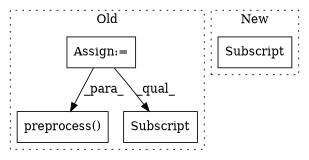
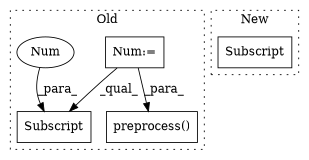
node "Num": added
node "Assign:=": label "Assign:=" -> "Num:="
